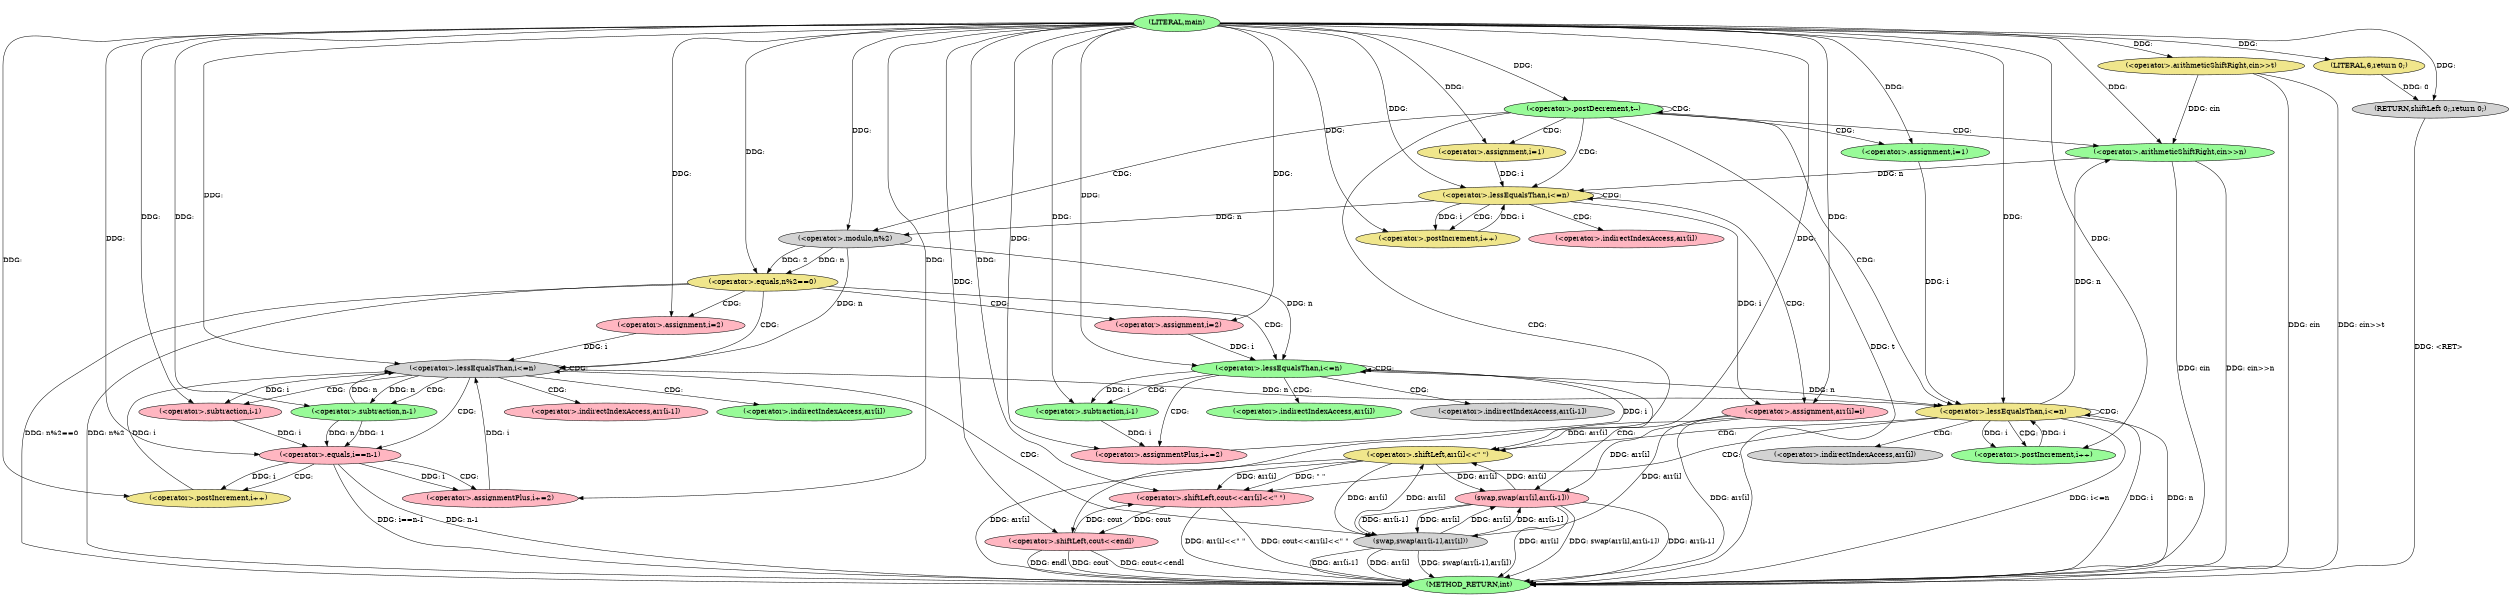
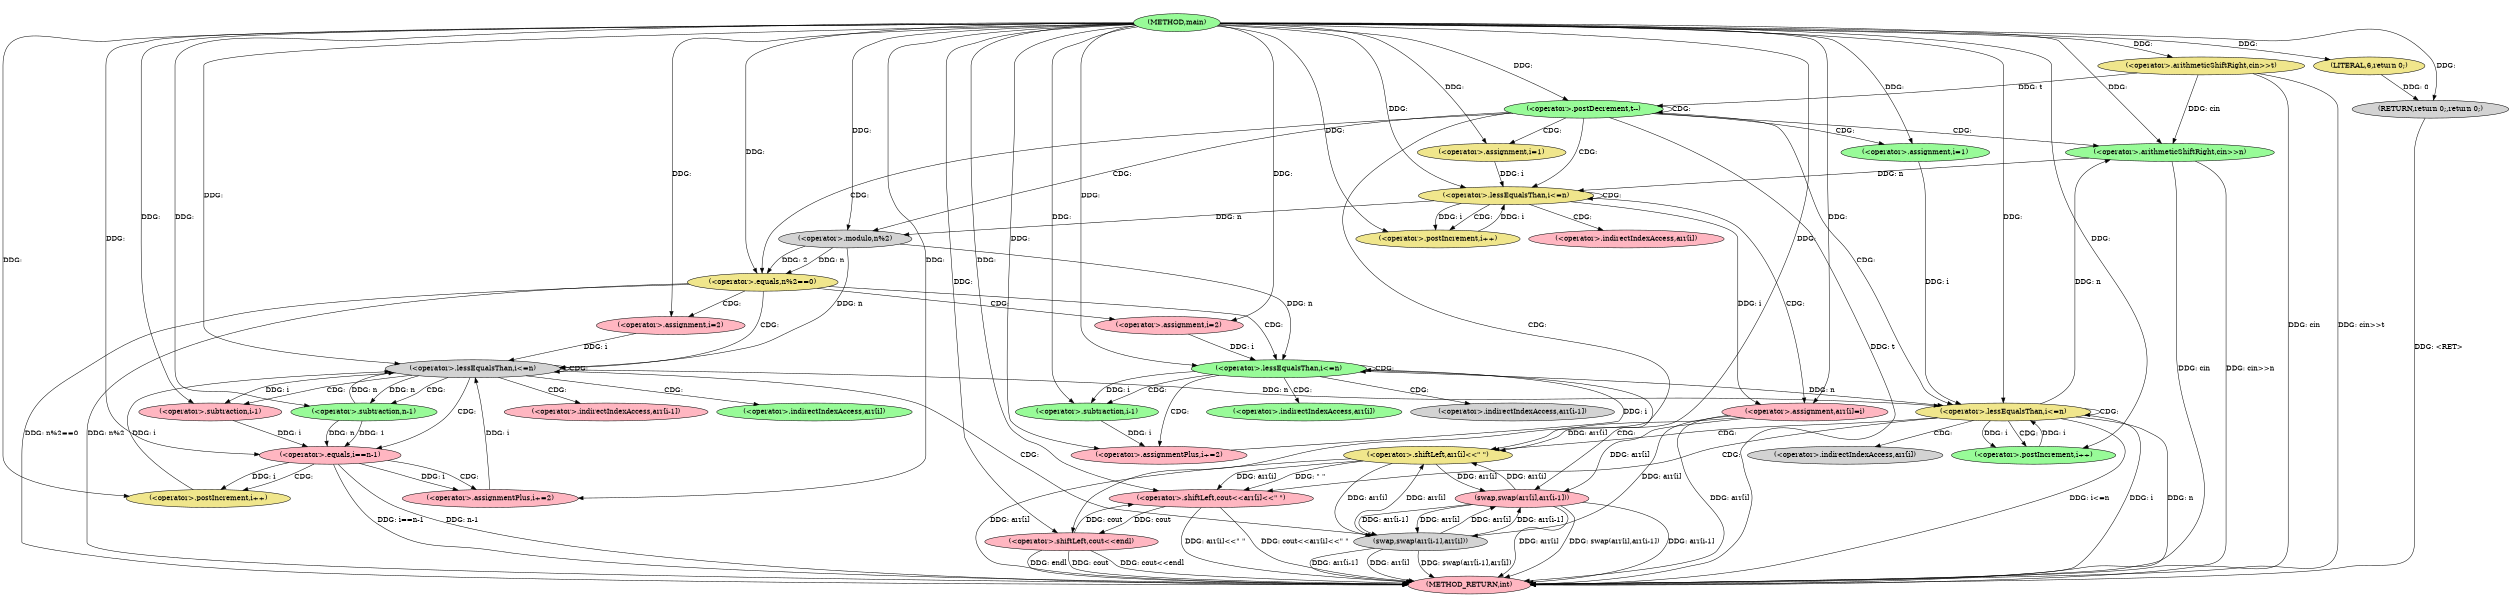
node "(LITERAL,main)": label "(LITERAL,main)" -> "(METHOD,main)"
edge "(<operator>.arithmeticShiftRight,cin>>t)" -> "(<operator>.postDecrement,t--)": added, label "DDG: t"
node "(RETURN,shiftLeft 0;,return 0;)": label "(RETURN,shiftLeft 0;,return 0;)" -> "(RETURN,return 0;,return 0;)"
edge "(<operator>.postDecrement,t--)" -> "(<operator>.equals,n%2==0)": added, label "CDG:"
node "(METHOD_RETURN,int)": fillcolor palegreen -> lightpink
